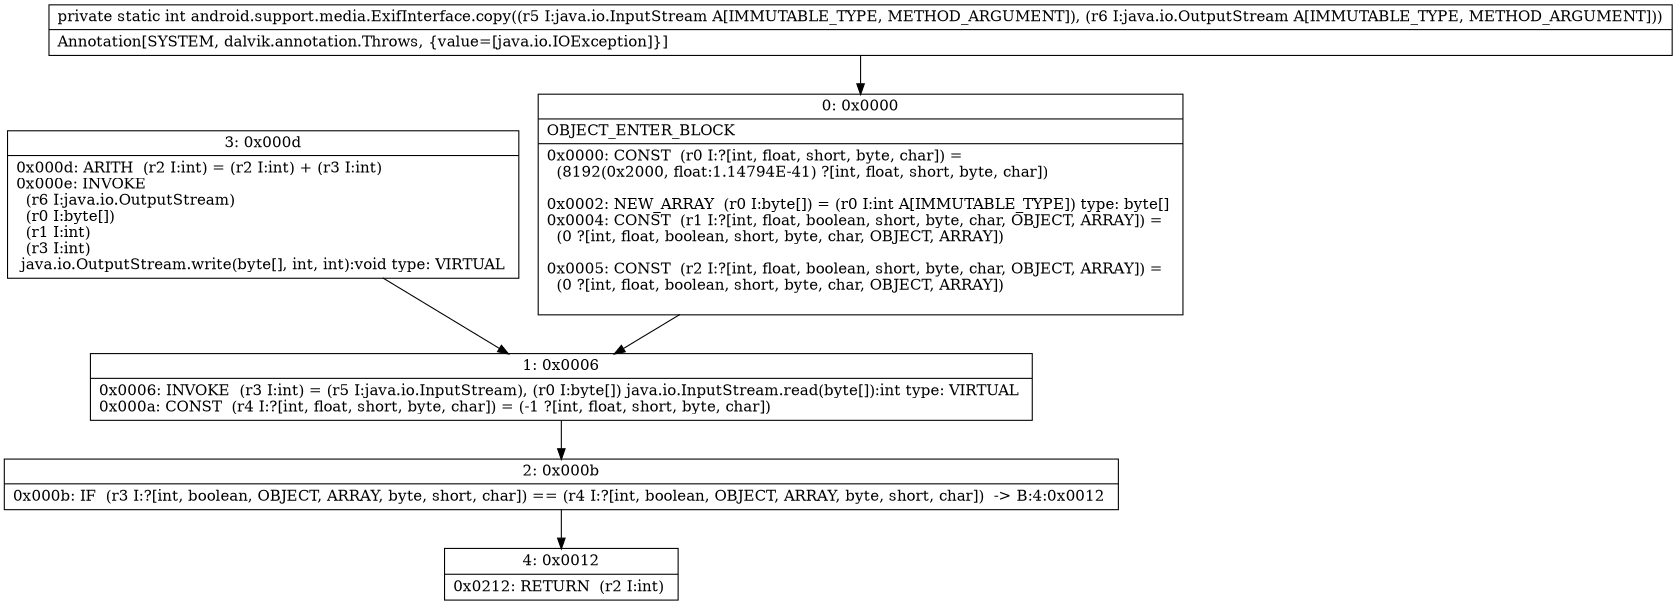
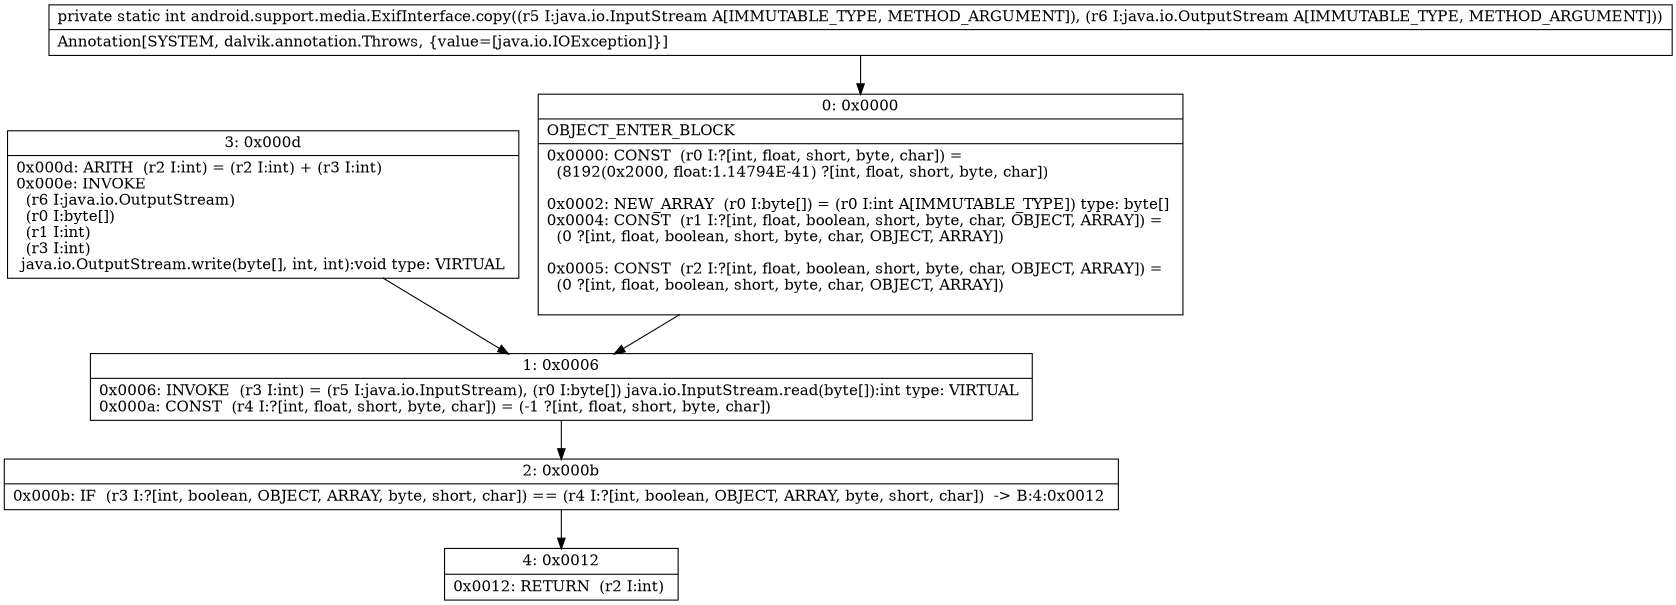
node "4: 0x0012": text "0x0212: RETURN  (r2 I:int)" -> "0x0012: RETURN  (r2 I:int)"
